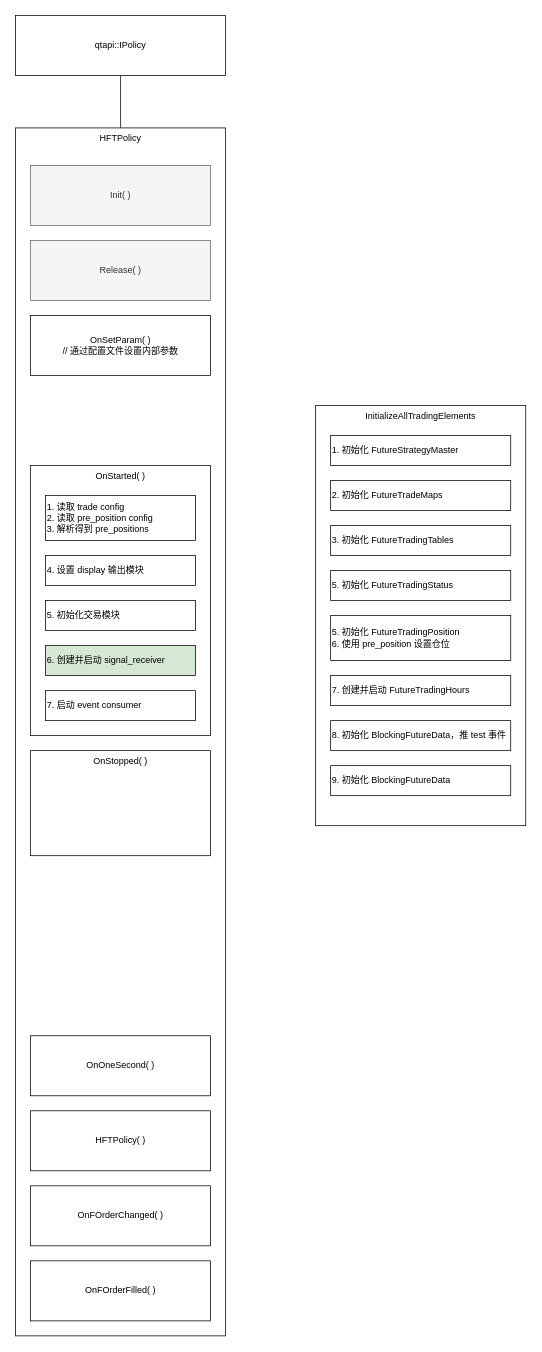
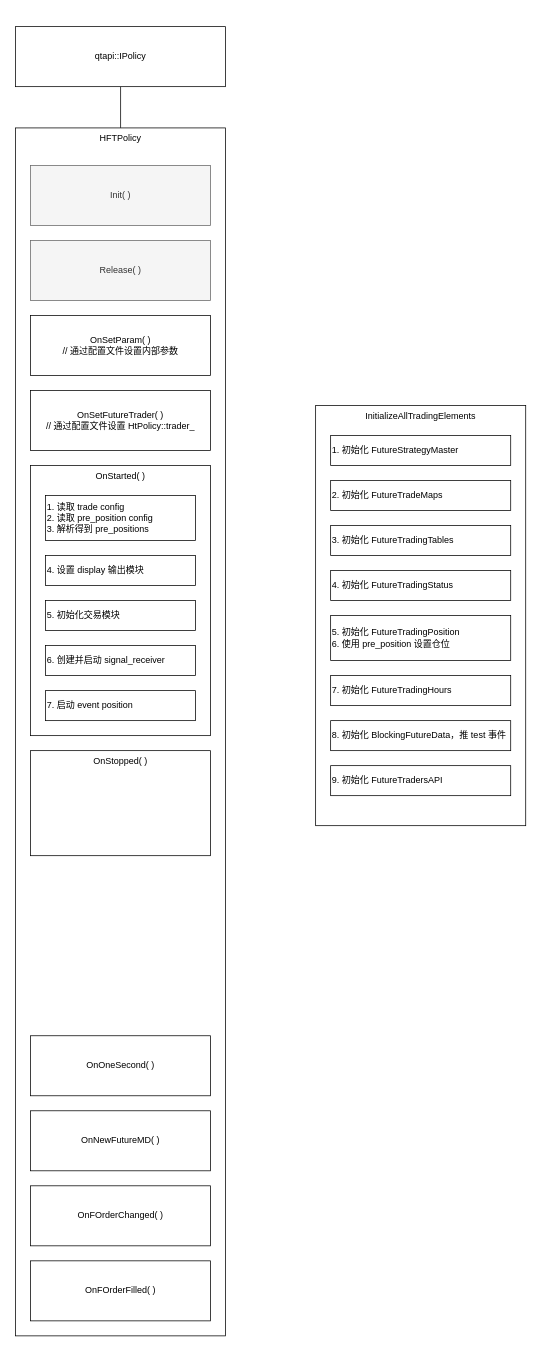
node "qtapi::IPolicy": moved (120, 45) -> (120, 57)
node "OnSetFutureTrader( ) // 通过配置文件设置 HtPolicy::trader_": added
node "5. 初始化 FutureTradingStatus": label "5. 初始化 FutureTradingStatus" -> "4. 初始化 FutureTradingStatus"
node "6. 创建并启动 signal_receiver": fillcolor #d5e8d4 -> #ffffff
node "7. 创建并启动 FutureTradingHours": label "7. 创建并启动 FutureTradingHours" -> "7. 初始化 FutureTradingHours"
node "7. 启动 event consumer": label "7. 启动 event consumer" -> "7. 启动 event position"
node "9. 初始化 BlockingFutureData": label "9. 初始化 BlockingFutureData" -> "9. 初始化 FutureTradersAPI"
node "HFTPolicy( )": label "HFTPolicy( )" -> "OnNewFutureMD( )"
